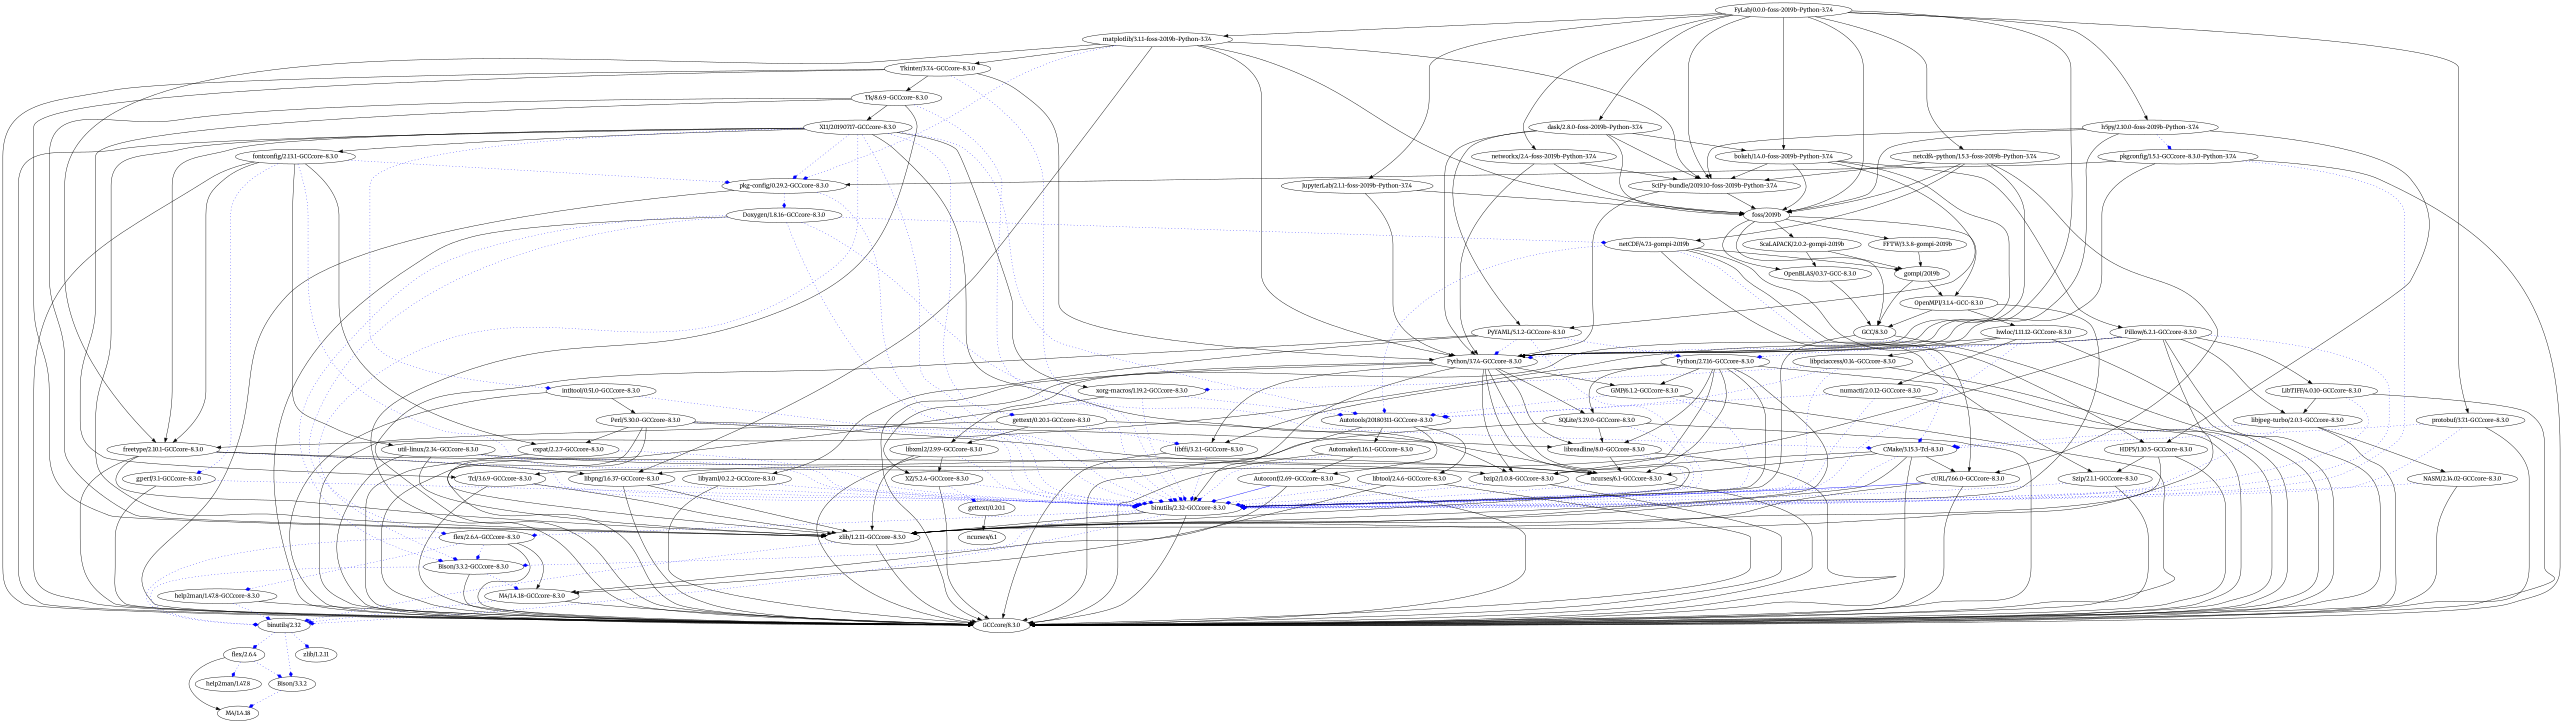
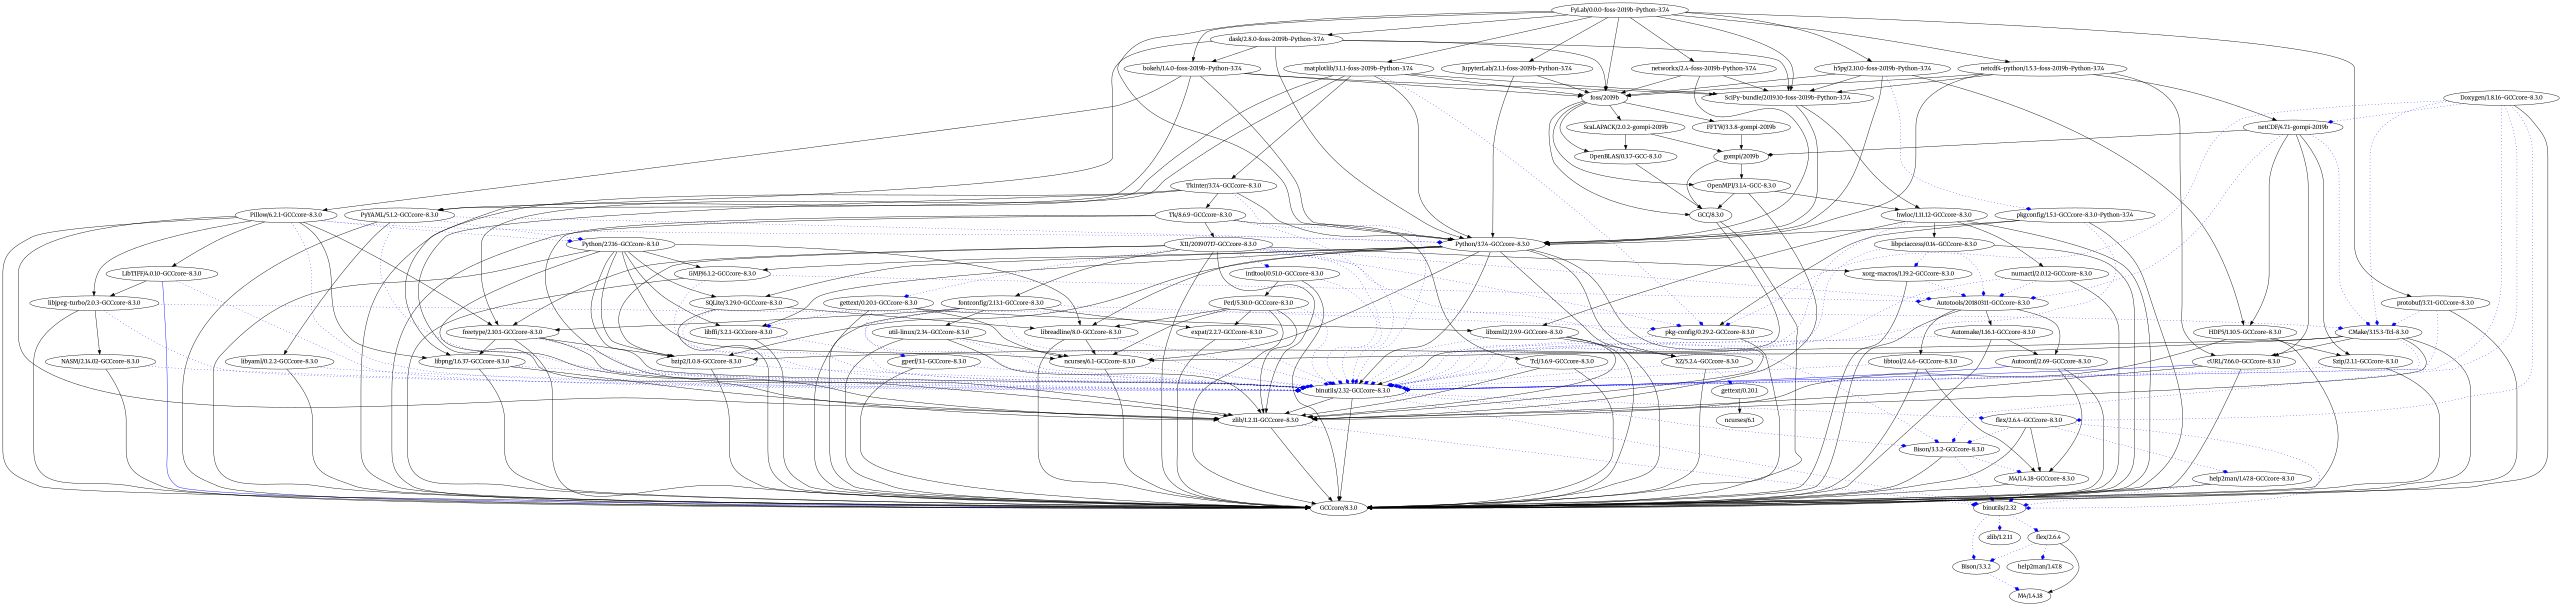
edge "pkg-config/0.29.2-GCCcore-8.3.0" -> "Doxygen/1.8.16-GCCcore-8.3.0": reversed
edge "SciPy-bundle/2019.10-foss-2019b-Python-3.7.4" -> "foss/2019b": now "SciPy-bundle/2019.10-foss-2019b-Python-3.7.4" -> "hwloc/1.11.12-GCCcore-8.3.0"
edge "xorg-macros/1.19.2-GCCcore-8.3.0" -> "binutils/2.32-GCCcore-8.3.0": removed
edge "SQLite/3.29.0-GCCcore-8.3.0" -> "Tcl/3.6.9-GCCcore-8.3.0": removed
edge "LibTIFF/4.0.10-GCCcore-8.3.0" -> "GCCcore/8.3.0": color black -> blue
